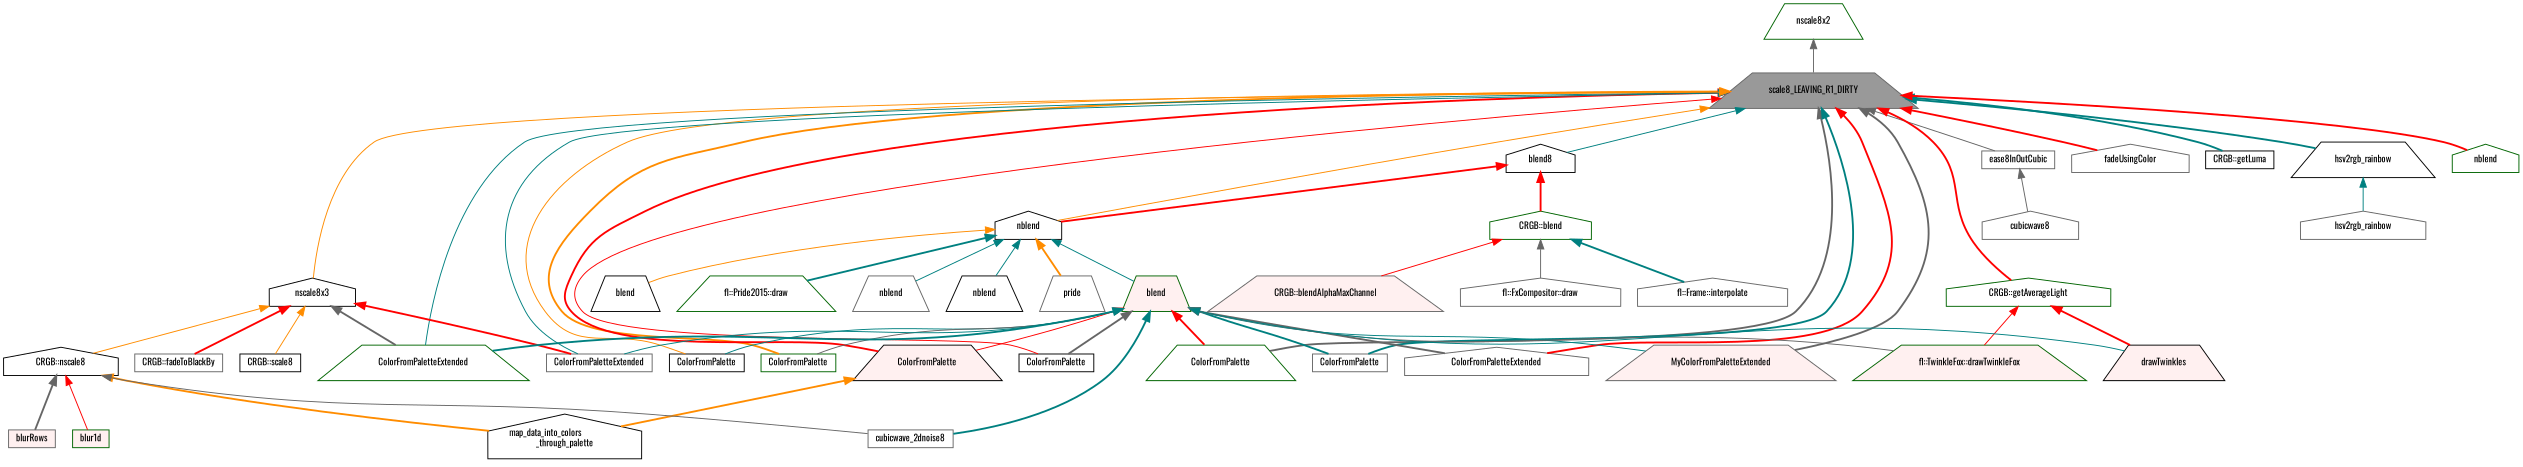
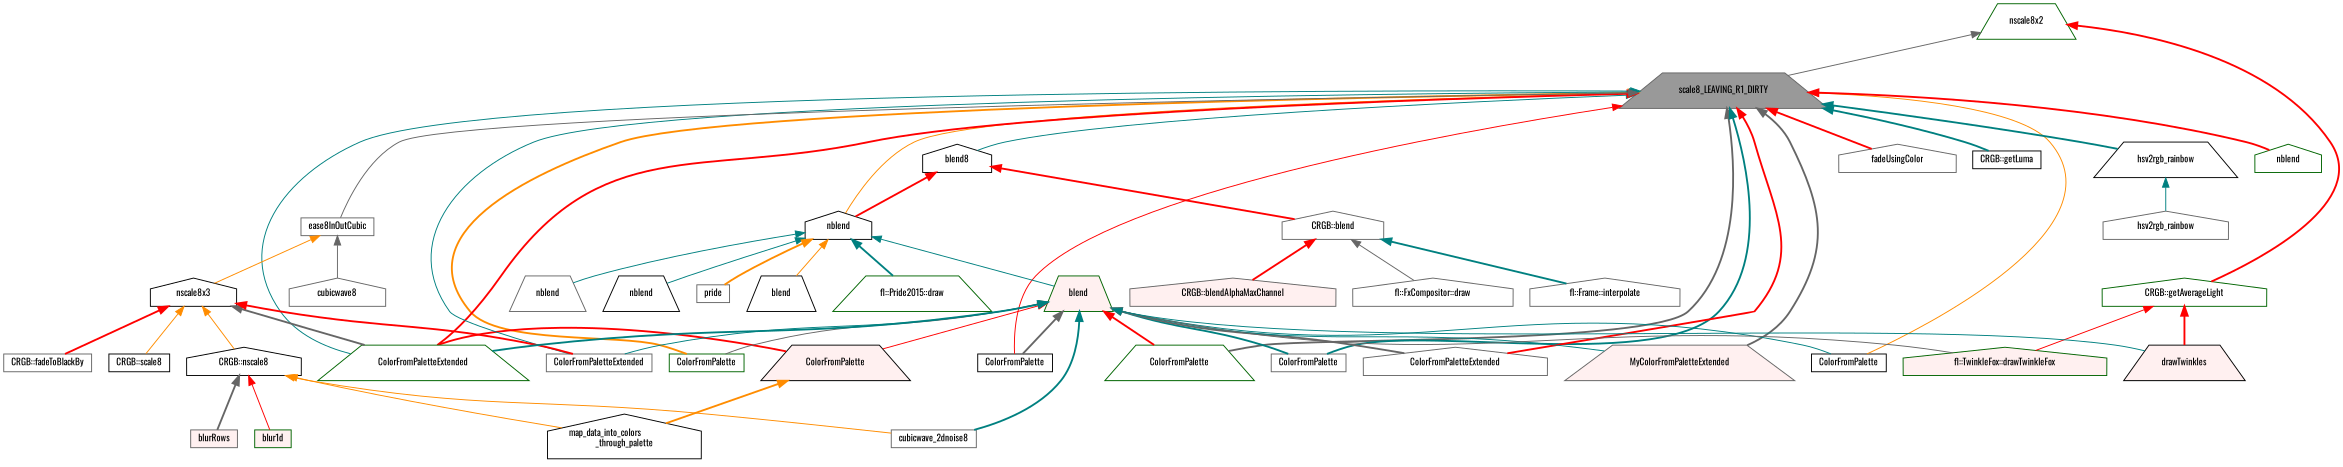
edge "nscale8x3" -> "scale8_LEAVING_R1_DIRTY": now "nscale8x3" -> "ease8InOutCubic"
edge "CRGB::getAverageLight" -> "scale8_LEAVING_R1_DIRTY": now "CRGB::getAverageLight" -> "nscale8x2"
node "CRGB::blend": color darkgreen -> gray40
edge "CRGB::blendAlphaMaxChannel" -> "CRGB::blend": style solid -> bold
node "pride": shape trapezium -> box
node "CRGB::blendAlphaMaxChannel": shape trapezium -> house
node "fl::TwinkleFox::drawTwinkleFox": shape trapezium -> house
edge "cubicwave_2dnoise8" -> "CRGB::nscale8": color gray40 -> darkorange
edge "map_data_into_colors _through_palette" -> "CRGB::nscale8": style bold -> solid
